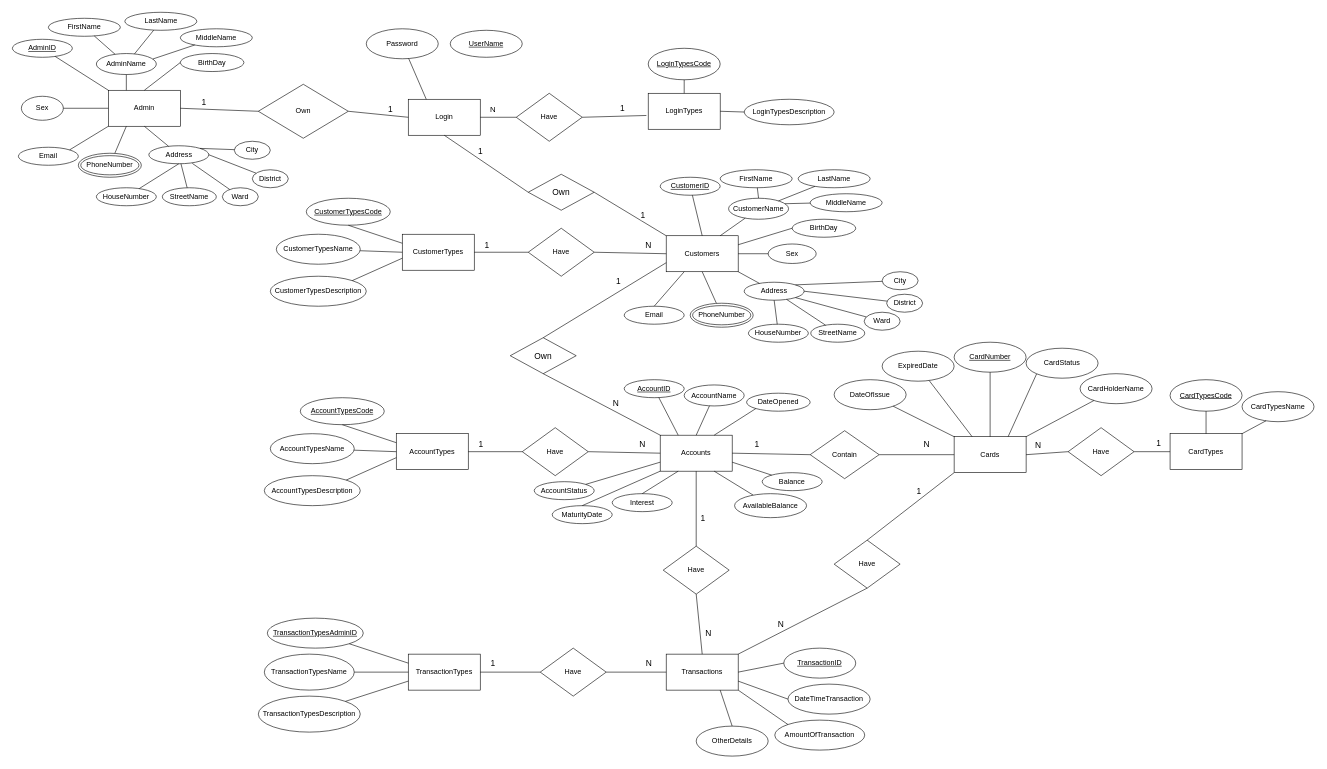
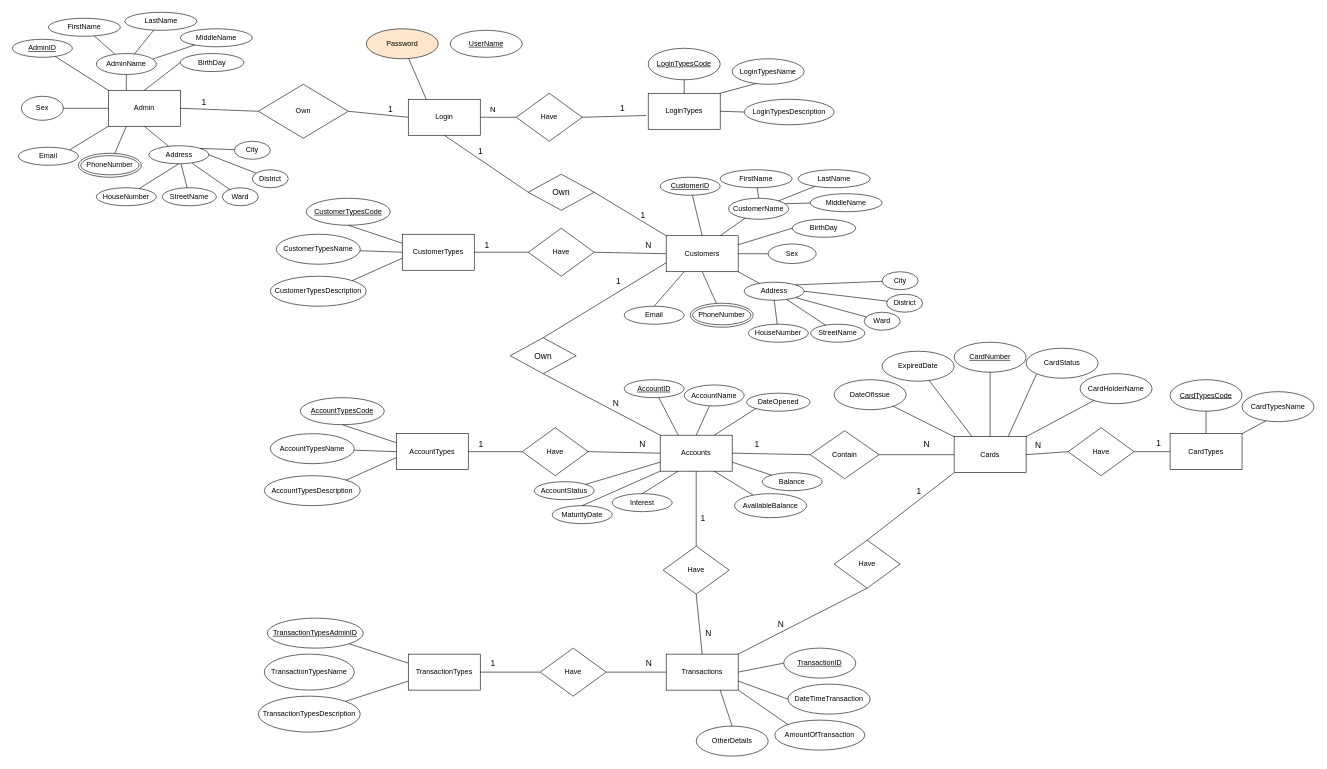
node "Password": fillcolor #ffffff -> #ffe6cc
node "LoginTypesName": added
edge "LoginTypesName" -- "LoginTypes": added
edge "TransactionTypesName" -- "TransactionTypes": removed
